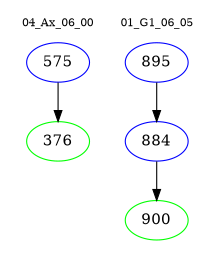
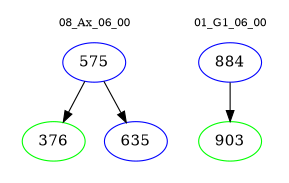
cluster "04_Ax_06_00": label "04_Ax_06_00" -> "08_Ax_06_00"
cluster "01_G1_06_05": label "01_G1_06_05" -> "01_G1_06_00"
node "895": removed
node "635": added
node "900": label "900" -> "903"
